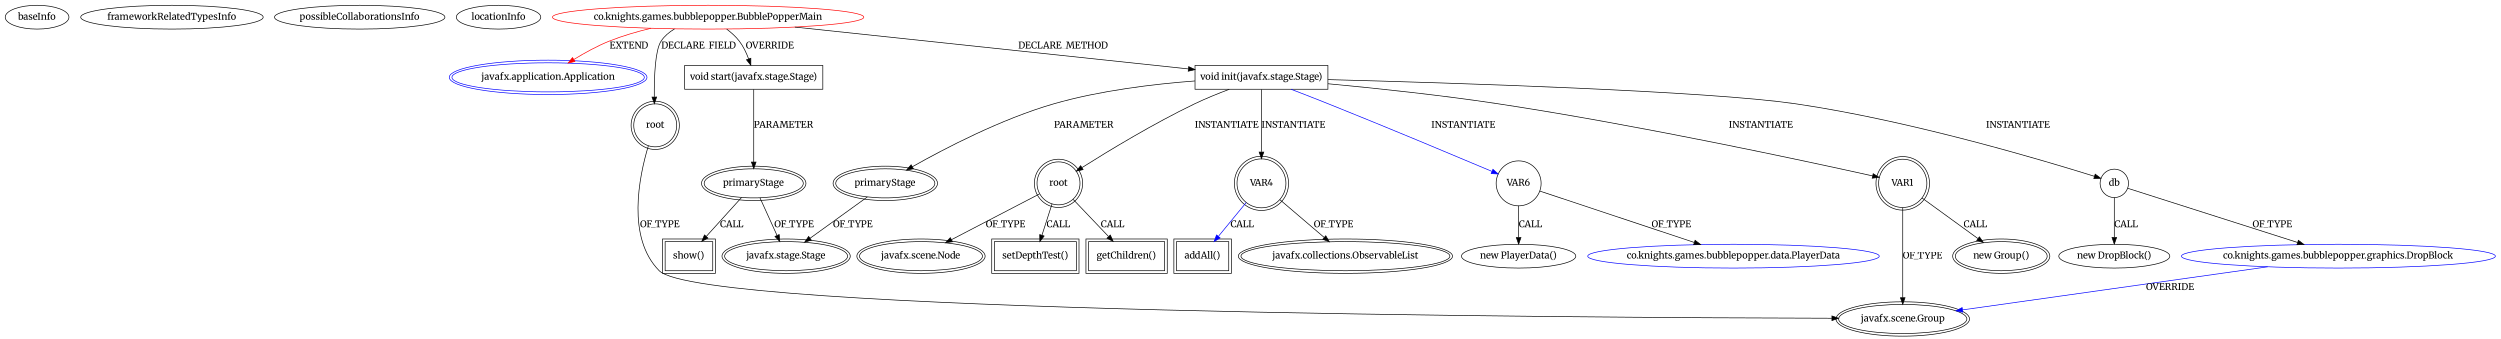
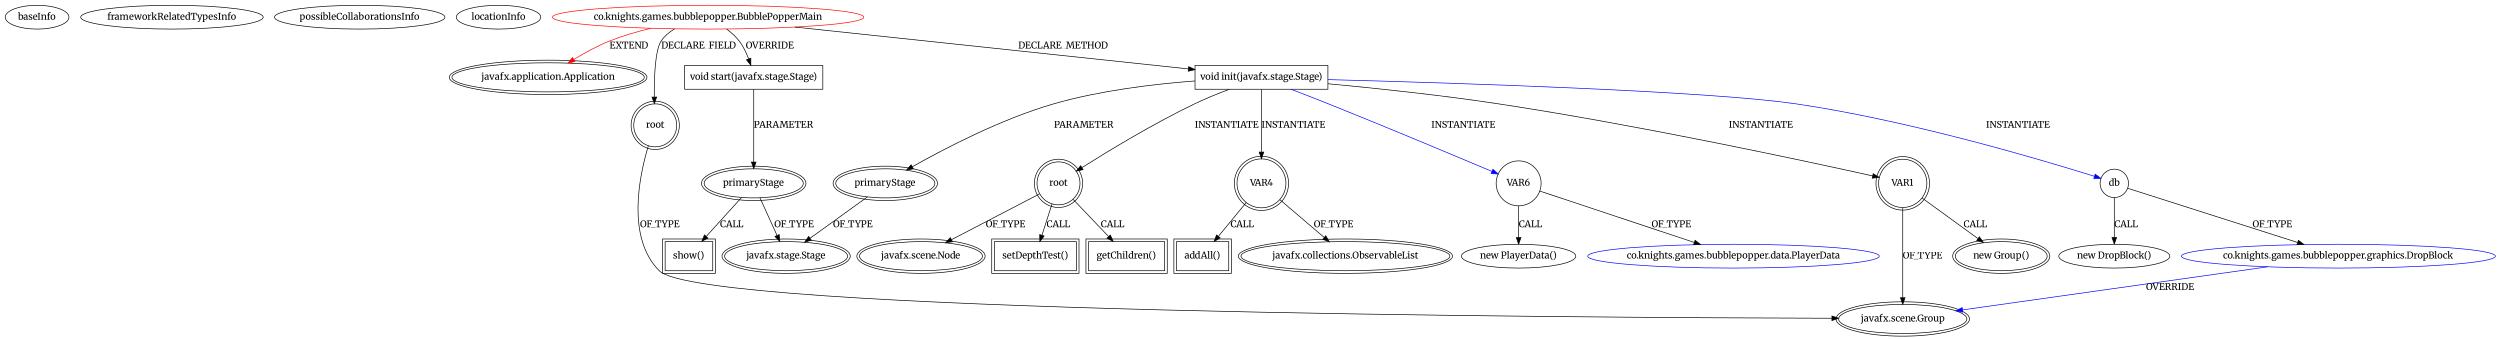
node "javafx.application.Application": color blue -> black
edge "void init(javafx.stage.Stage)" -> "db": color black -> blue
edge "VAR4" -> "addAll()": color blue -> black
